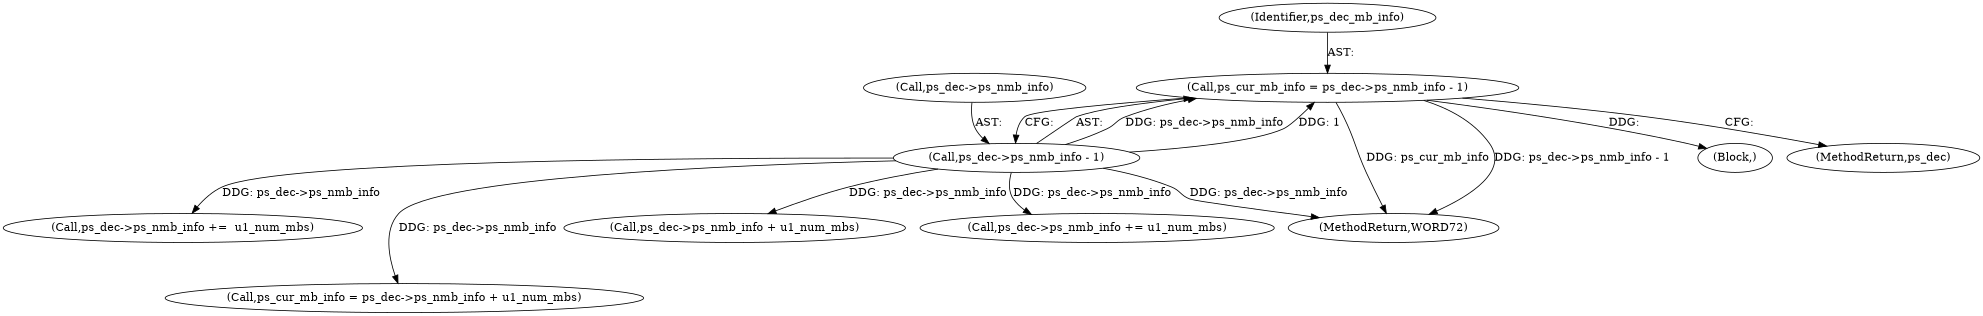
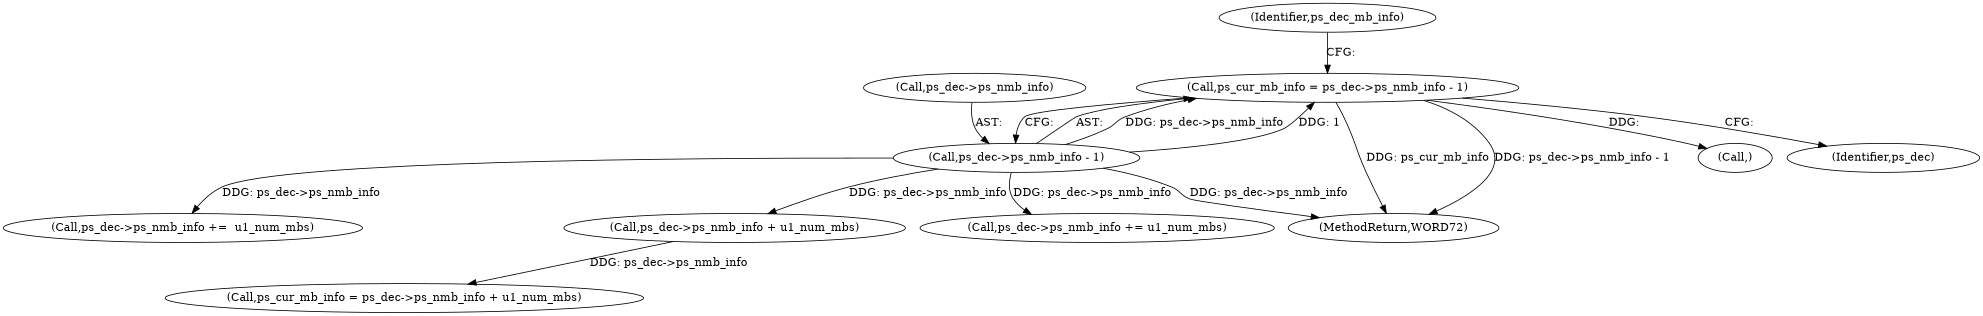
edge "(Identifier,ps_dec_mb_info)" -> "(Call,ps_cur_mb_info = ps_dec->ps_nmb_info - 1)": label "AST: " -> "CFG: "
node "(Block,)": label "(Block,)" -> "(Call,)"
node "(MethodReturn,ps_dec)": label "(MethodReturn,ps_dec)" -> "(Identifier,ps_dec)"
edge "(Call,ps_dec->ps_nmb_info - 1)" -> "(Call,ps_cur_mb_info = ps_dec->ps_nmb_info + u1_num_mbs)": now "(Call,ps_dec->ps_nmb_info + u1_num_mbs)" -> "(Call,ps_cur_mb_info = ps_dec->ps_nmb_info + u1_num_mbs)"
